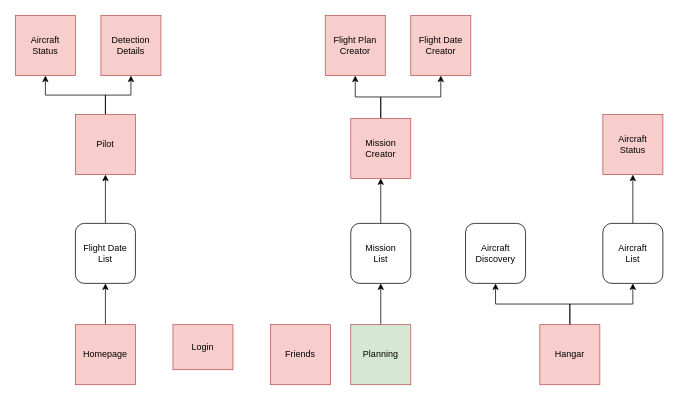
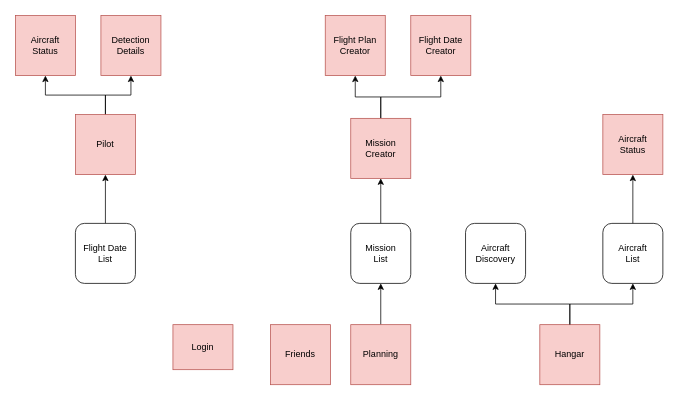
edge "Homepage" -> "Flight Date List": removed
node "Homepage": removed
node "Planning": fillcolor #d5e8d4 -> #f8cecc
